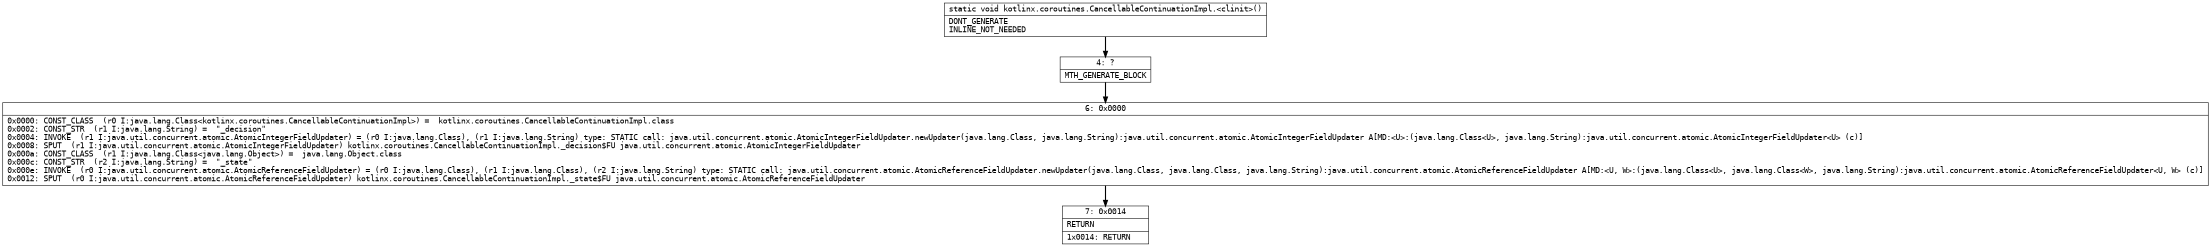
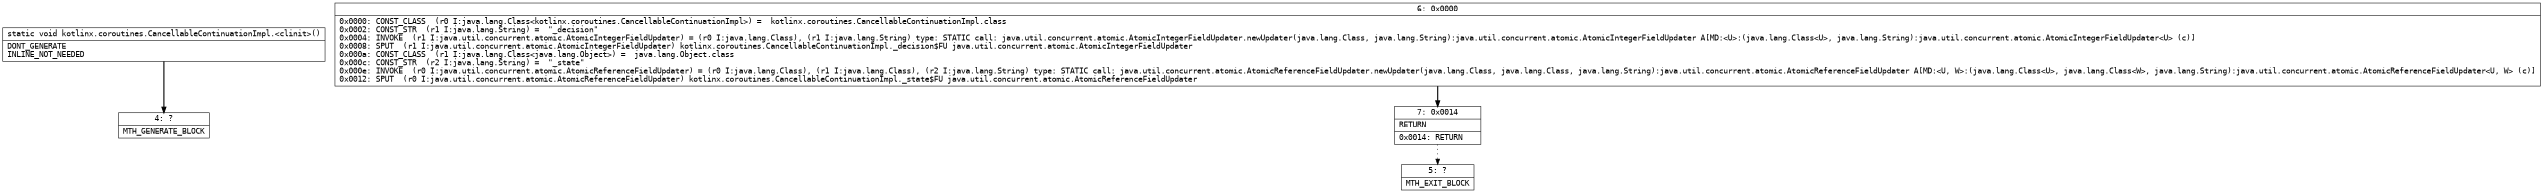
edge "4: ?" -> "6: 0x0000": removed
node "5: ?": added
node "7: 0x0014": text "1x0014: RETURN" -> "0x0014: RETURN"
